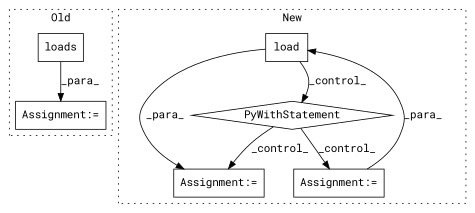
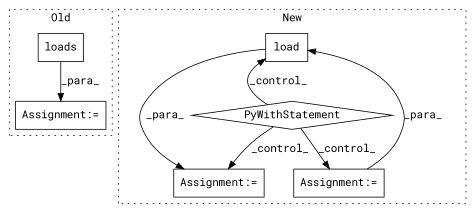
edge "load" -> "PyWithStatement": reversed
